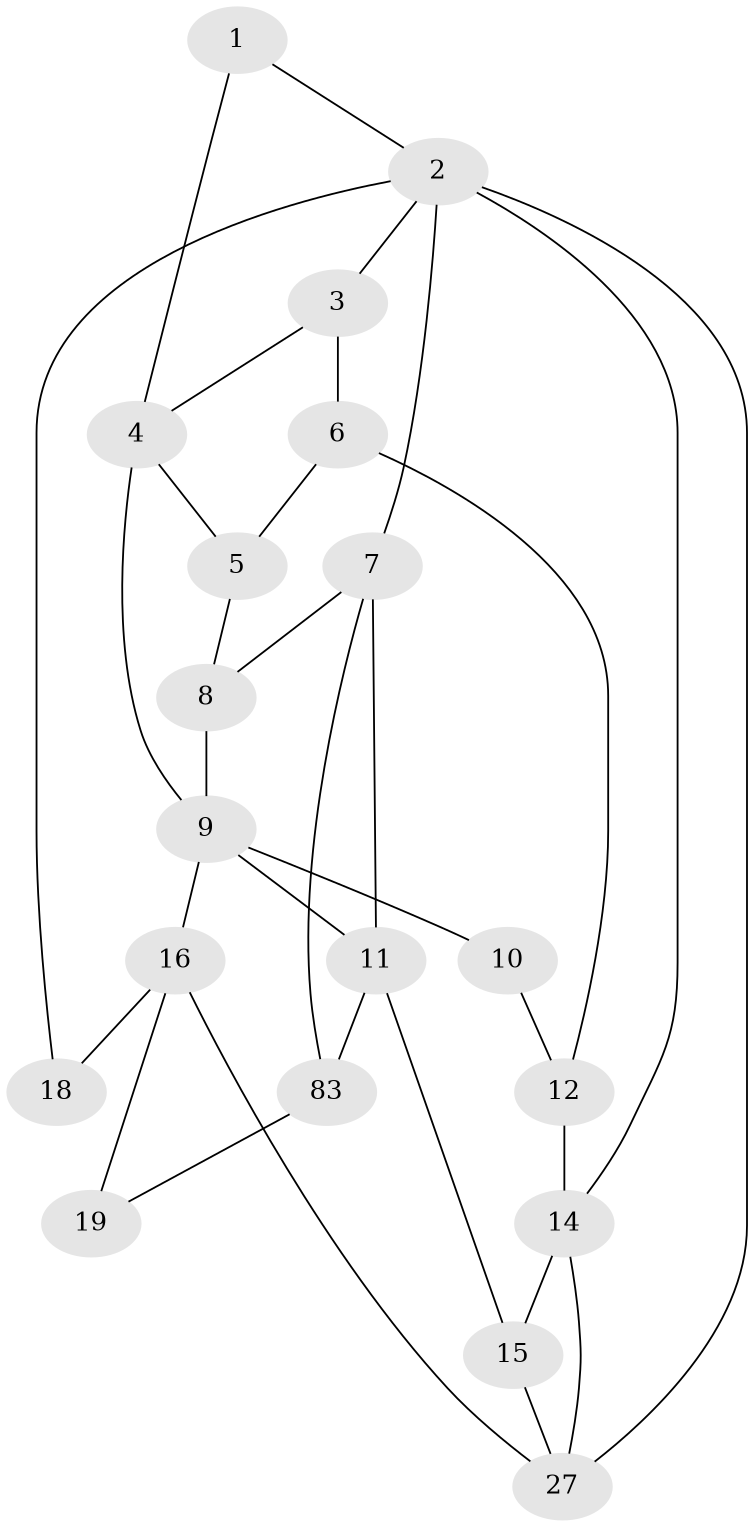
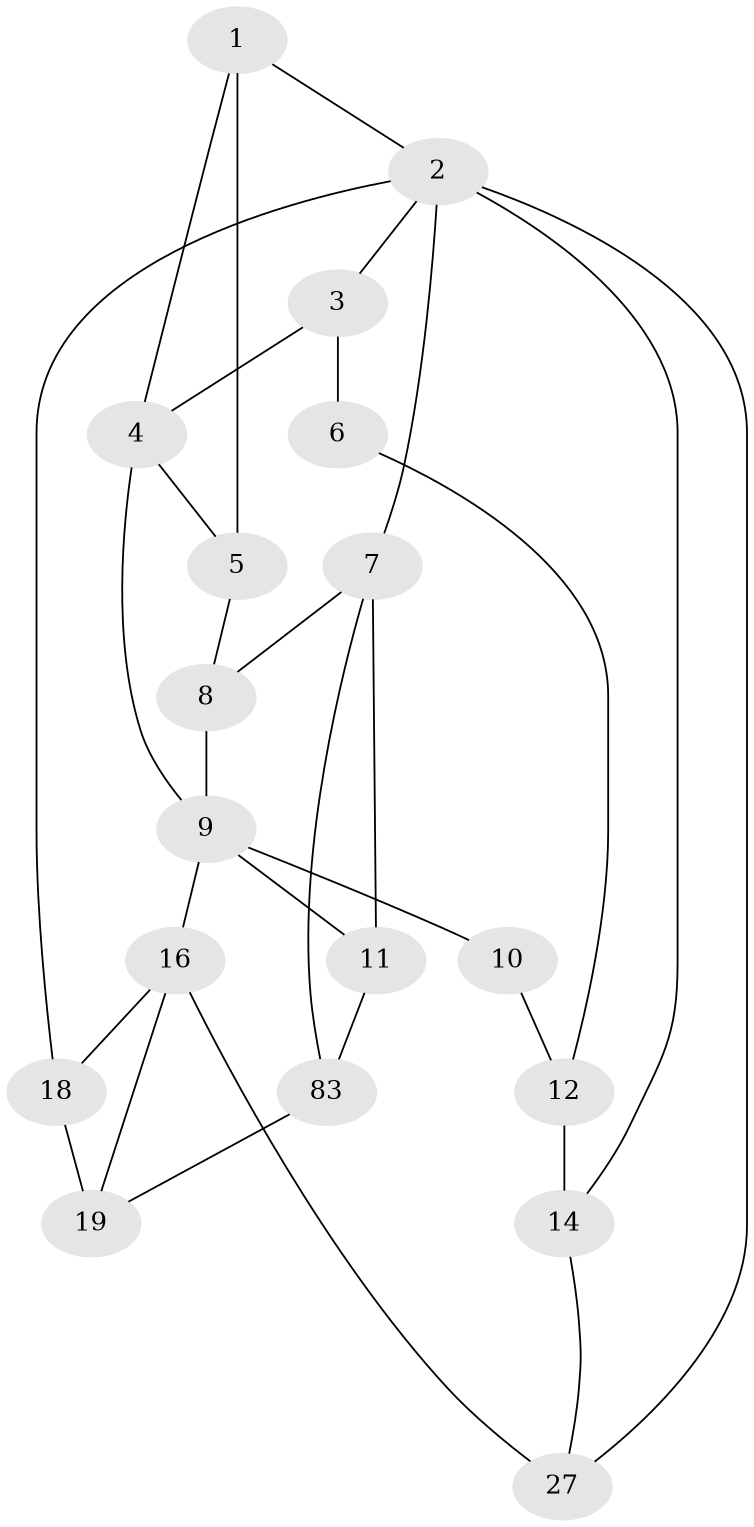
edge "6" -- "5": now "1" -- "5"
edge "18" -- "19": added
node "15": removed
